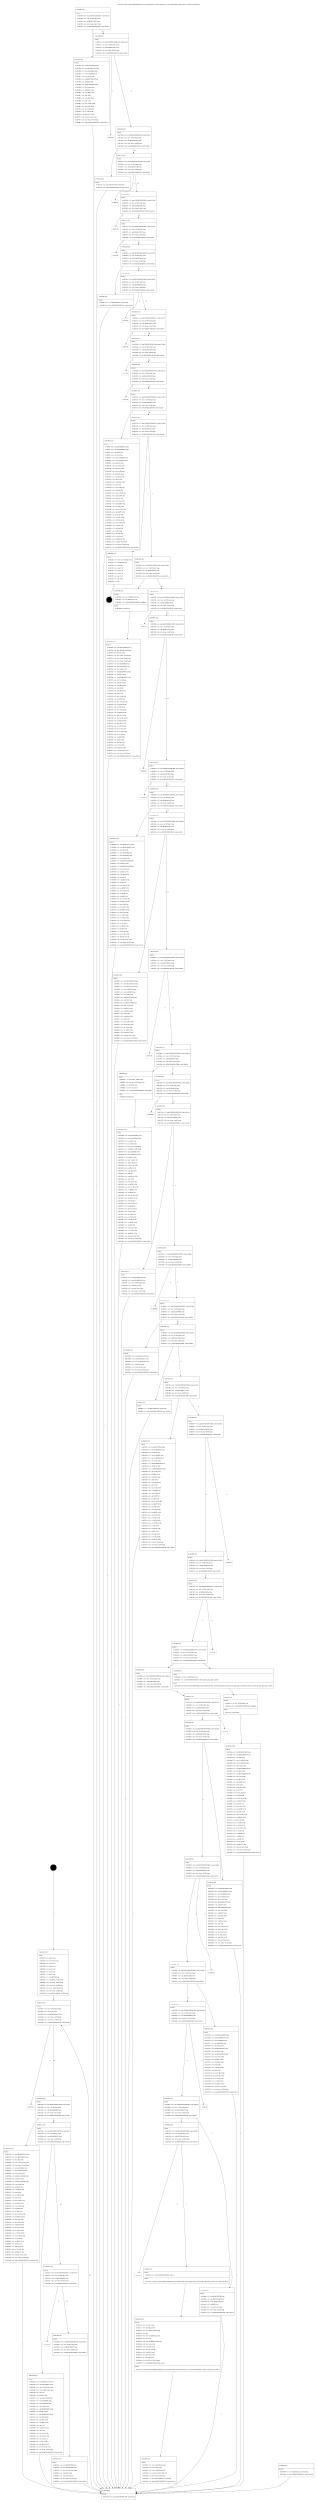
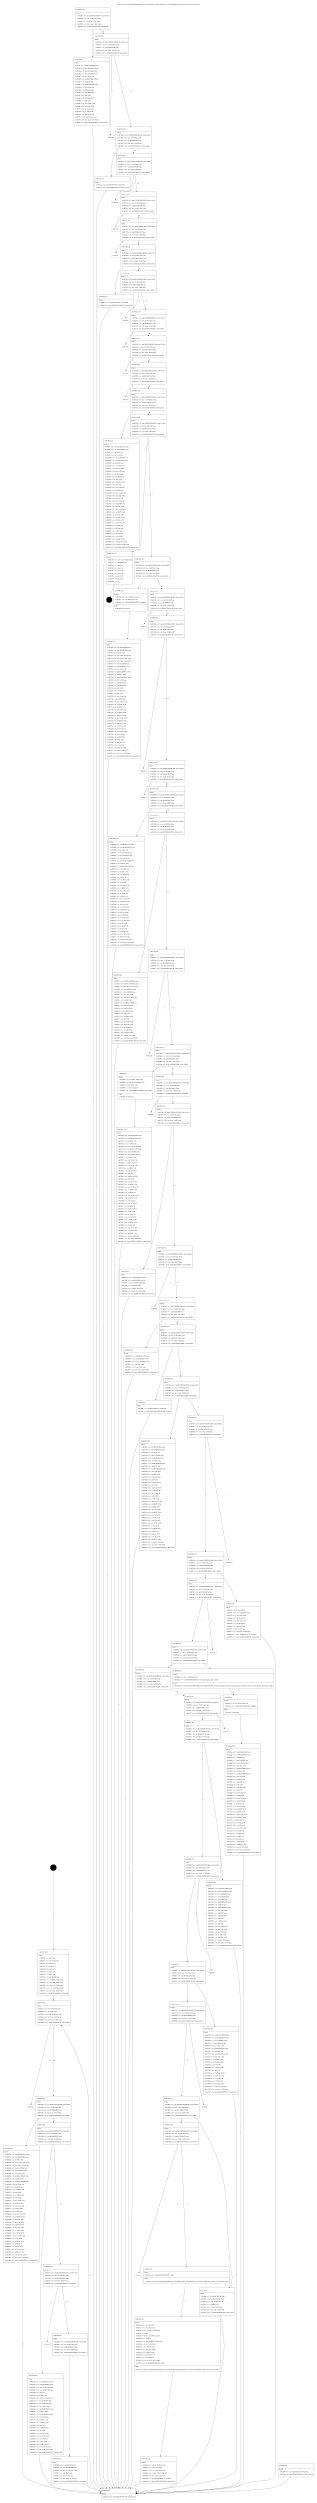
node "0x401b1f [33]": added
